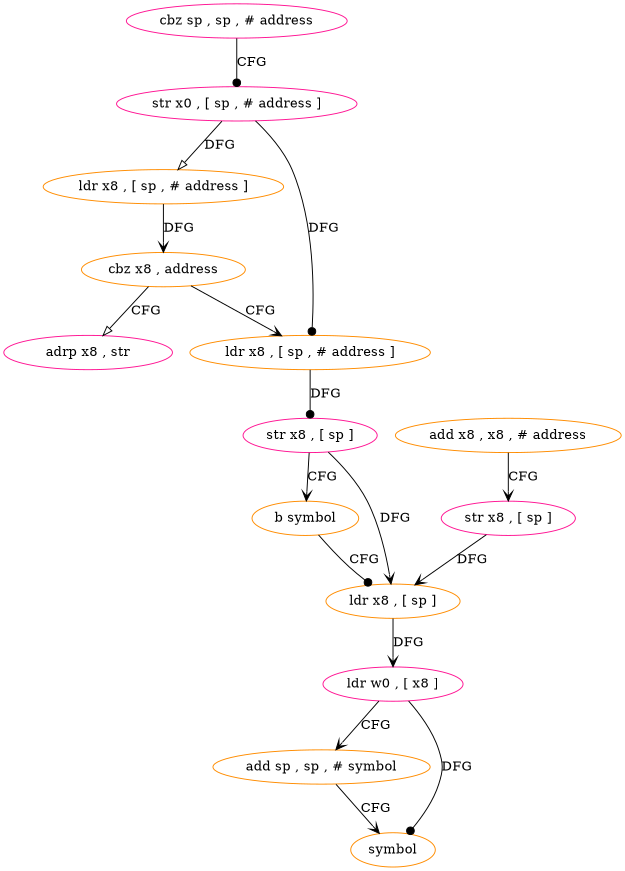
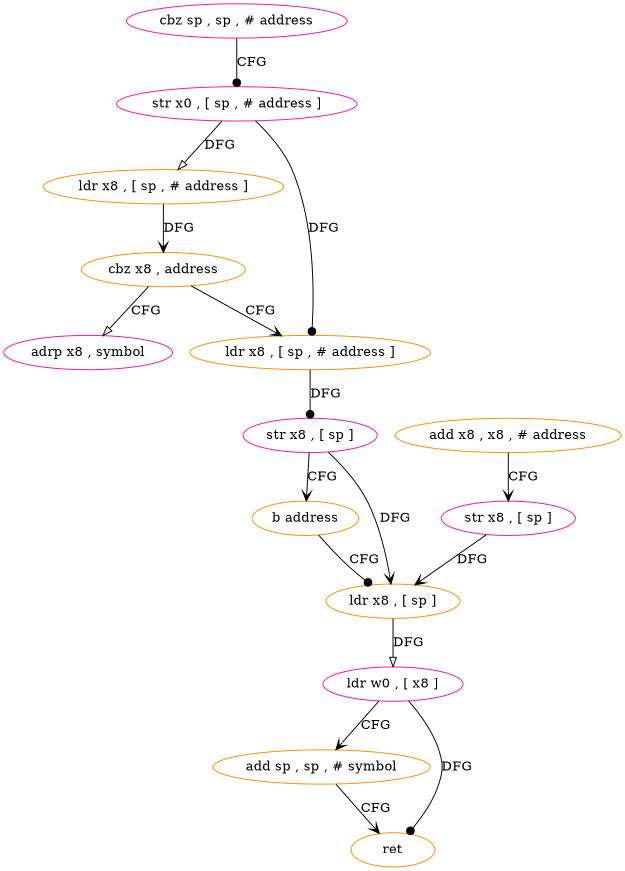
node "adrp x8 , str": label "adrp x8 , str" -> "adrp x8 , symbol"
node "b symbol": label "b symbol" -> "b address"
edge "ldr x8 , [ sp ]" -> "ldr w0 , [ x8 ]": arrowhead vee -> onormal
node "symbol": label "symbol" -> "ret"
